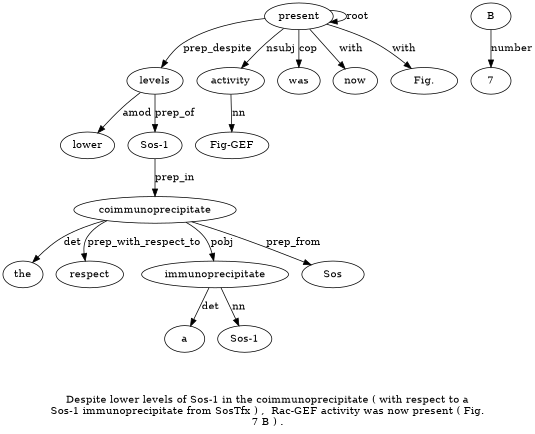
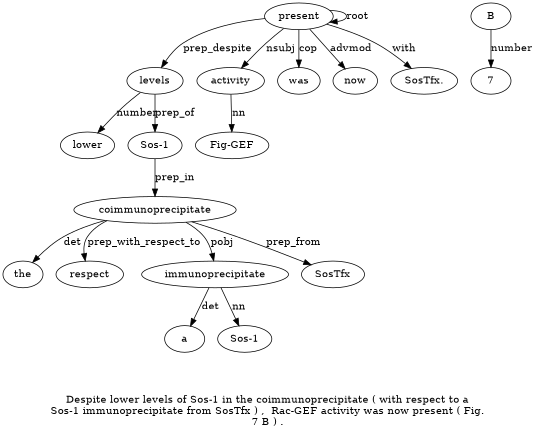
edge "present" -> "now": label "with" -> "advmod"
node "Fig.": label "Fig." -> "SosTfx."
edge "levels" -> "lower": label "amod" -> "number"
node "Sos": label "Sos" -> "SosTfx"
